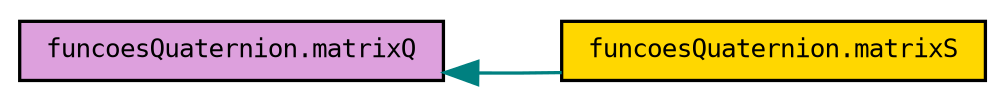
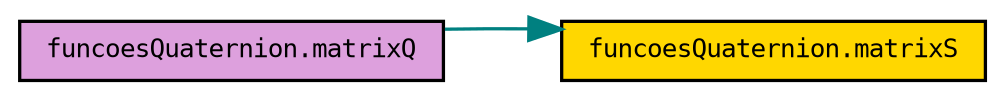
edge "funcoesQuaternion.matrixS" -> "funcoesQuaternion.matrixQ": reversed
